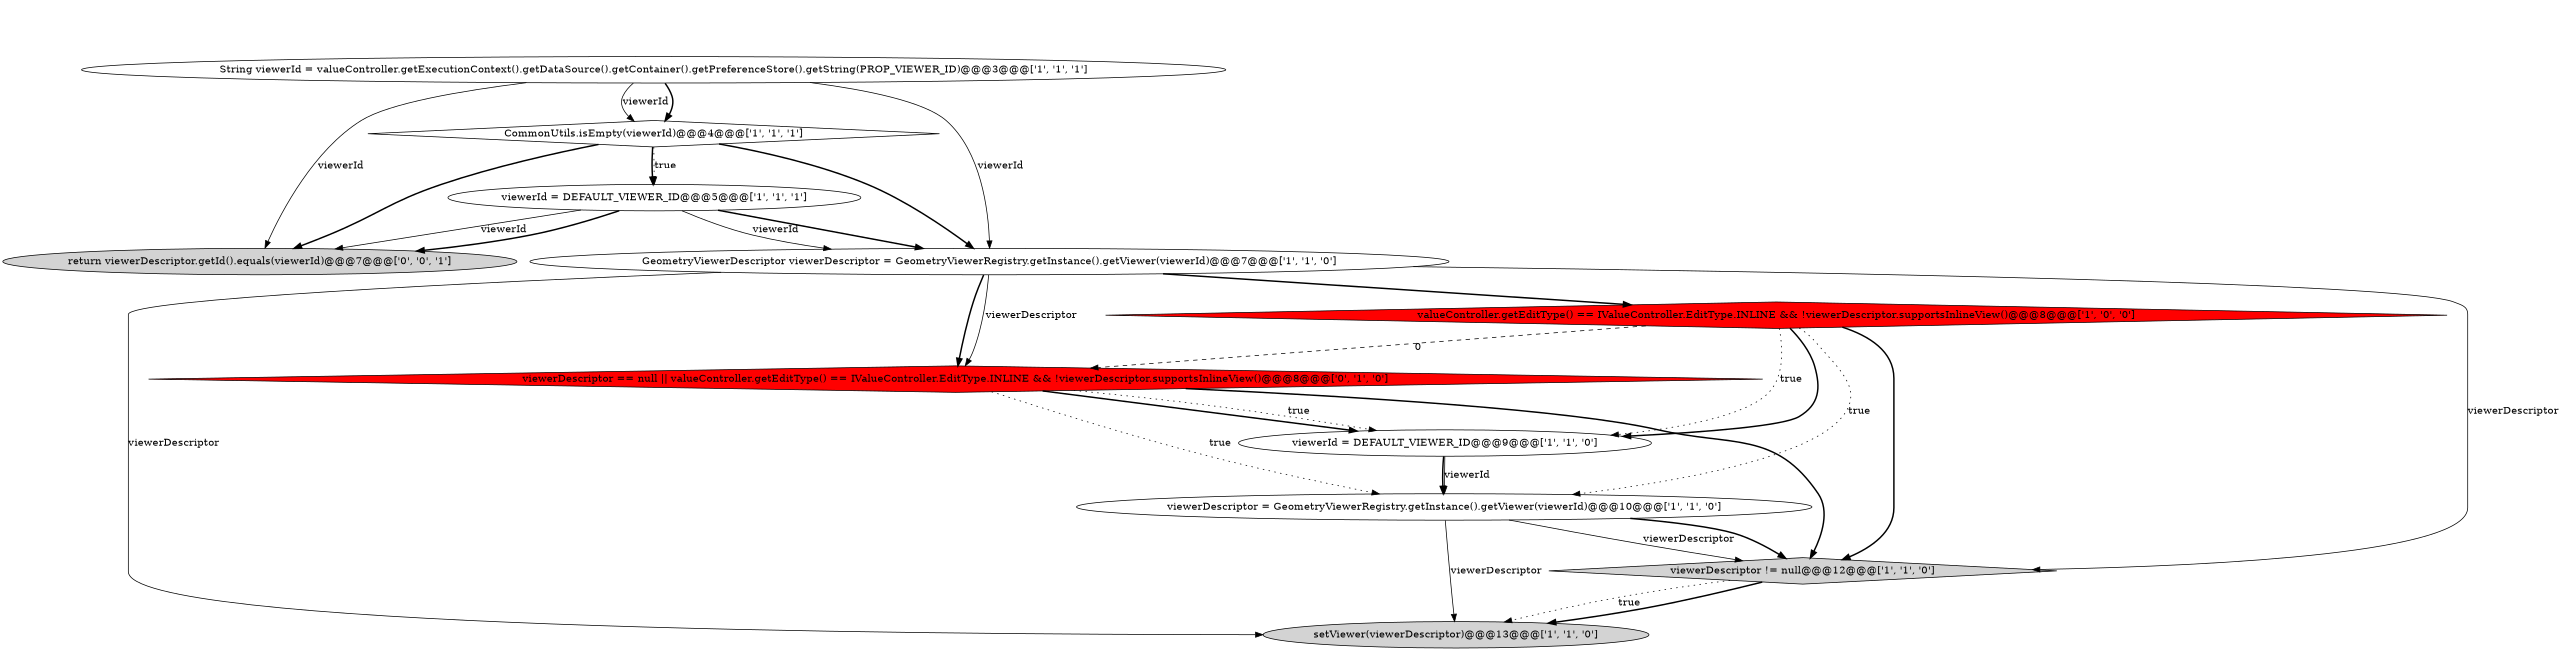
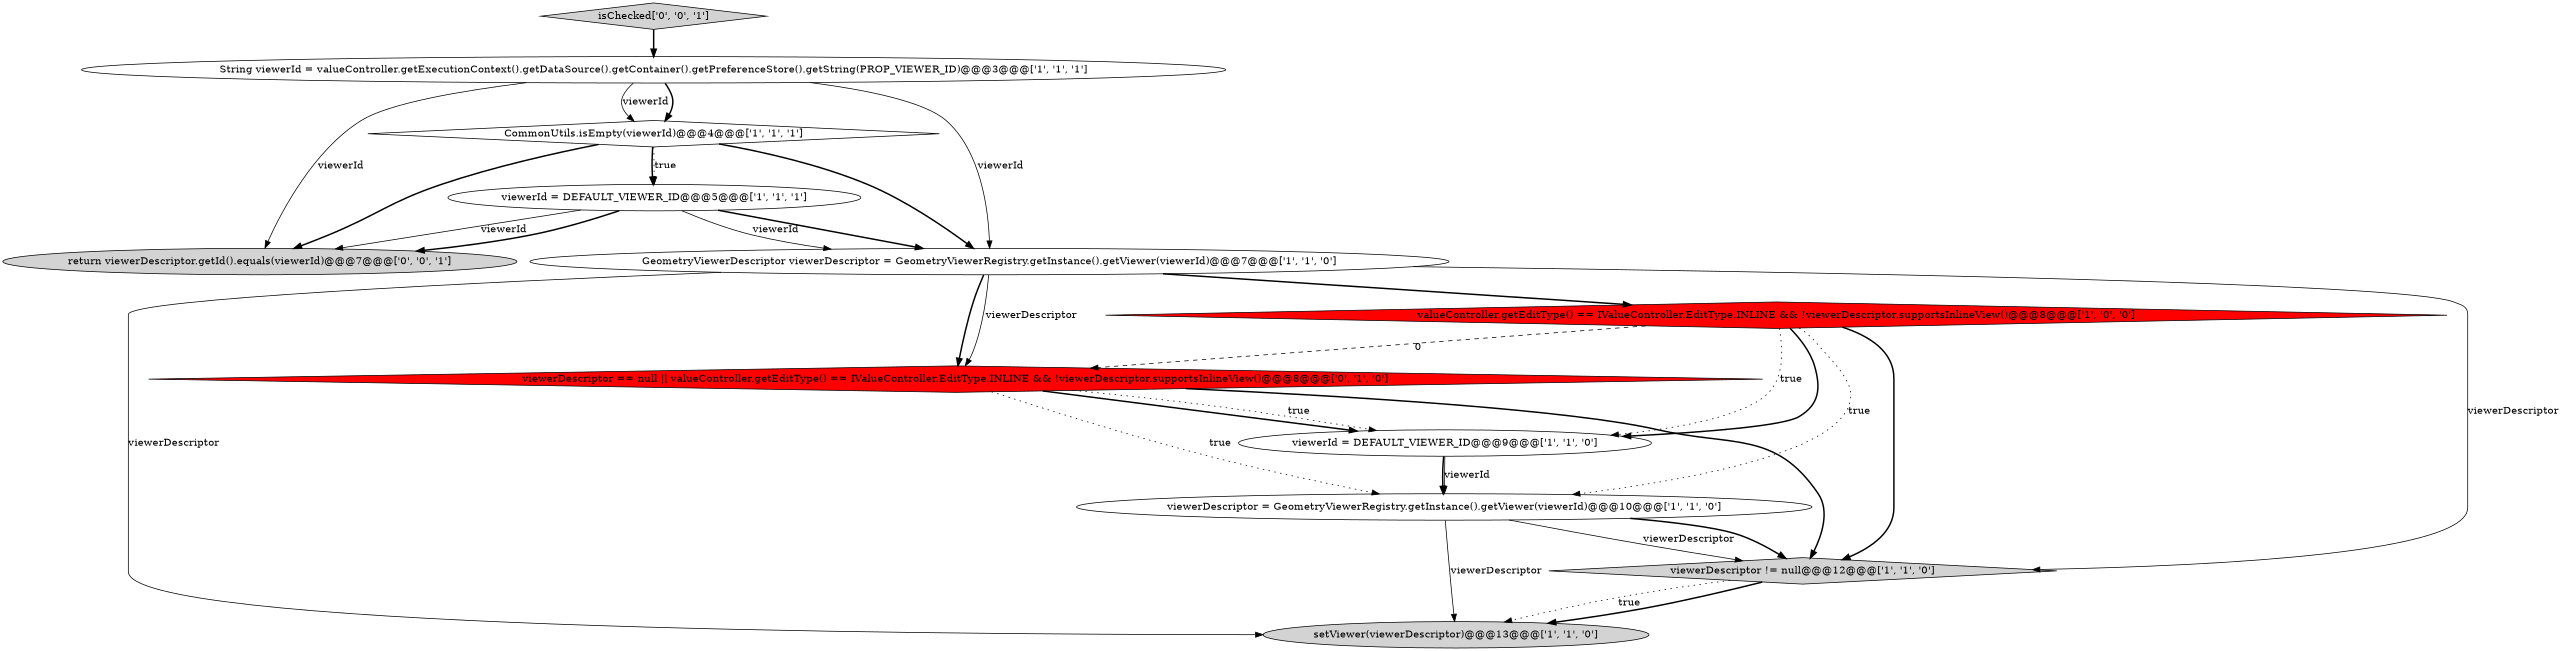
node "isChecked['0', '0', '1']": added
